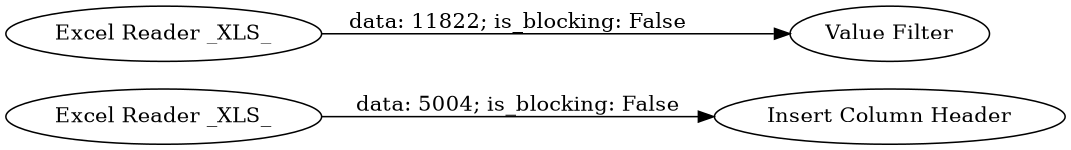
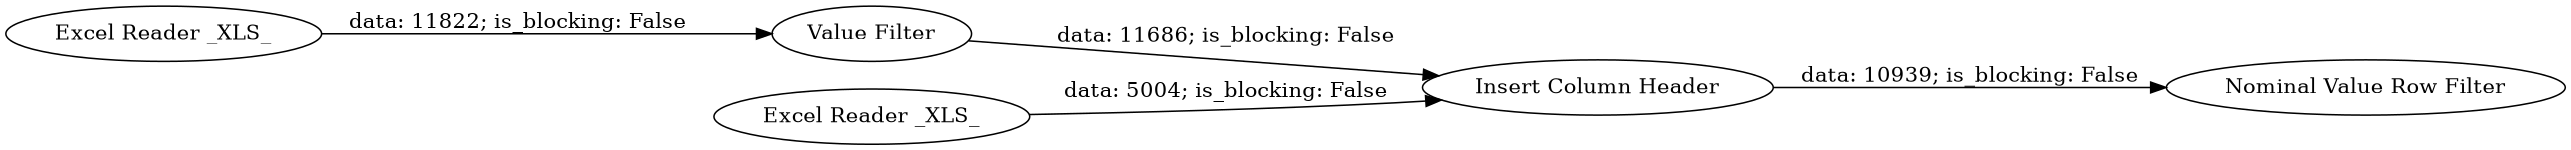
edge "Value Filter" -> "Insert Column Header": added, label "data: 11686; is_blocking: False"
node "Nominal Value Row Filter": added
